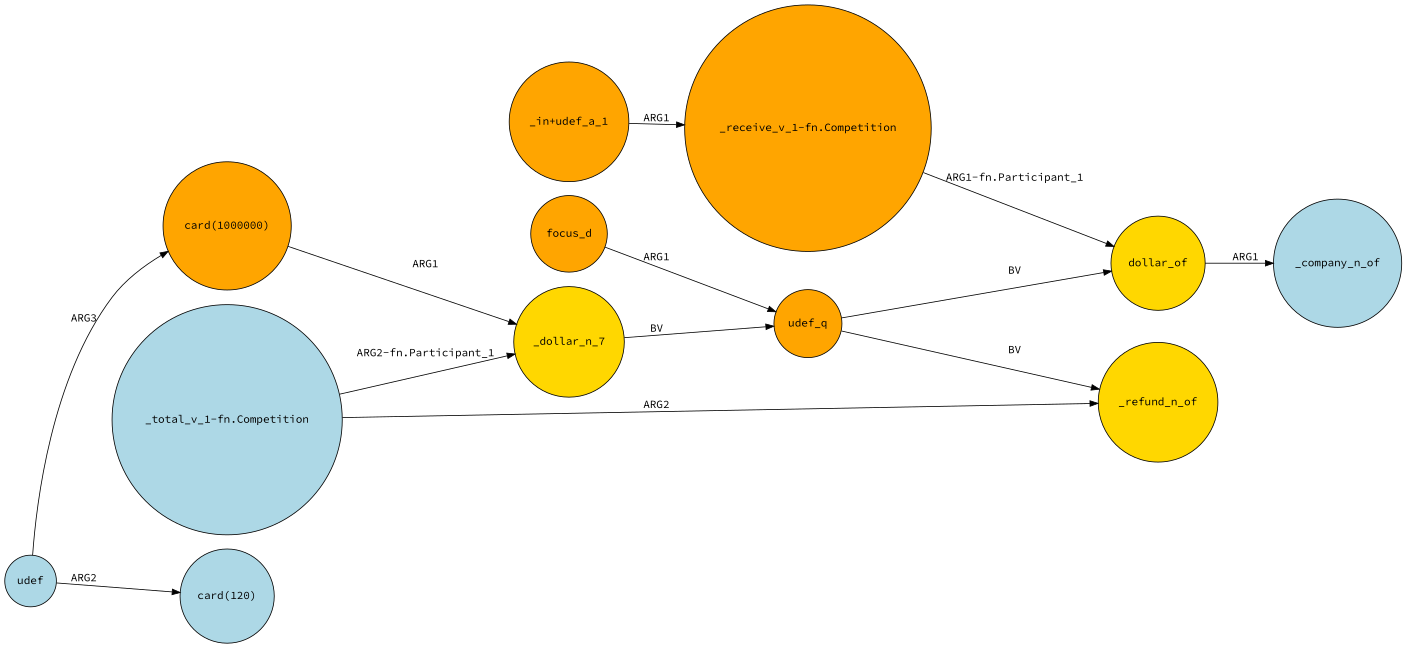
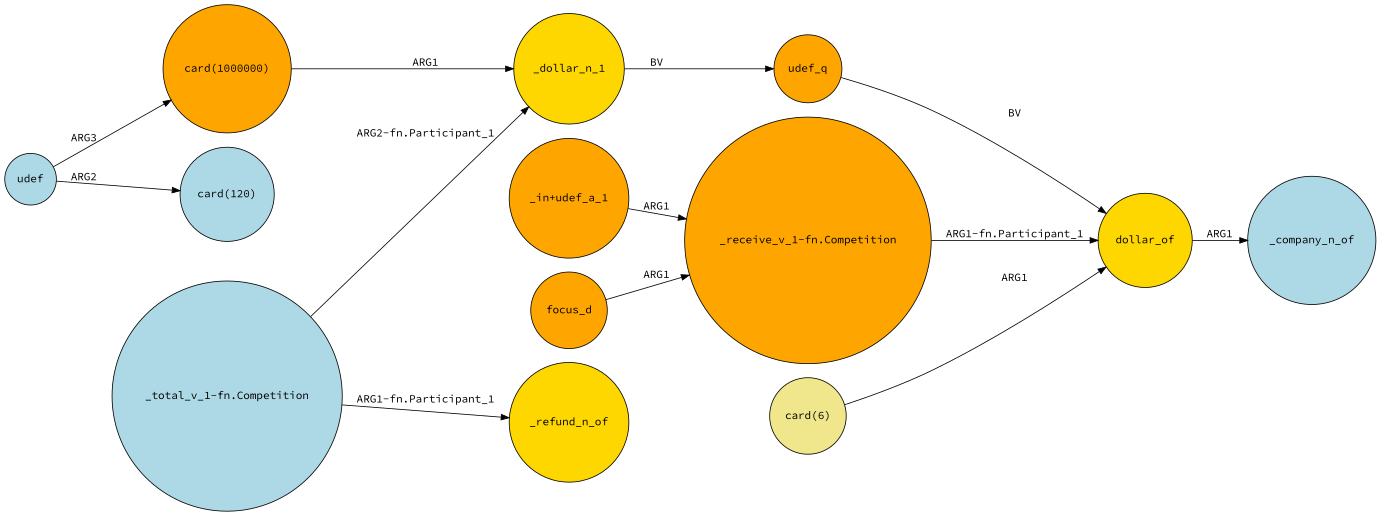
edge "focus_d" -> "udef_q": now "focus_d" -> "_receive_v_1-fn.Competition"
node "_dollar_n_7": label "_dollar_n_7" -> "_dollar_n_1"
edge "udef_q" -> "_refund_n_of": removed, label "BV"
edge "_total_v_1-fn.Competition" -> "_refund_n_of": label "ARG2" -> "ARG1-fn.Participant_1"
node "card(6)": added
